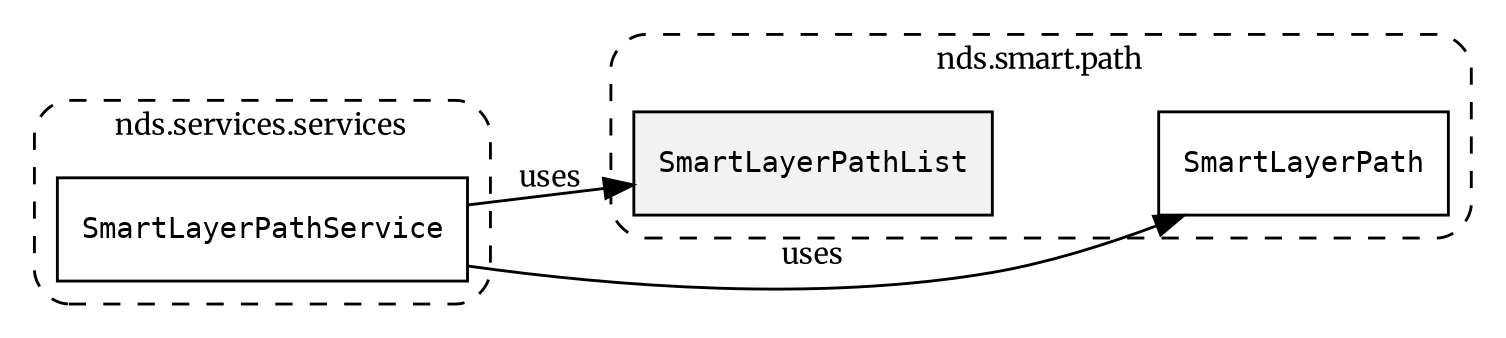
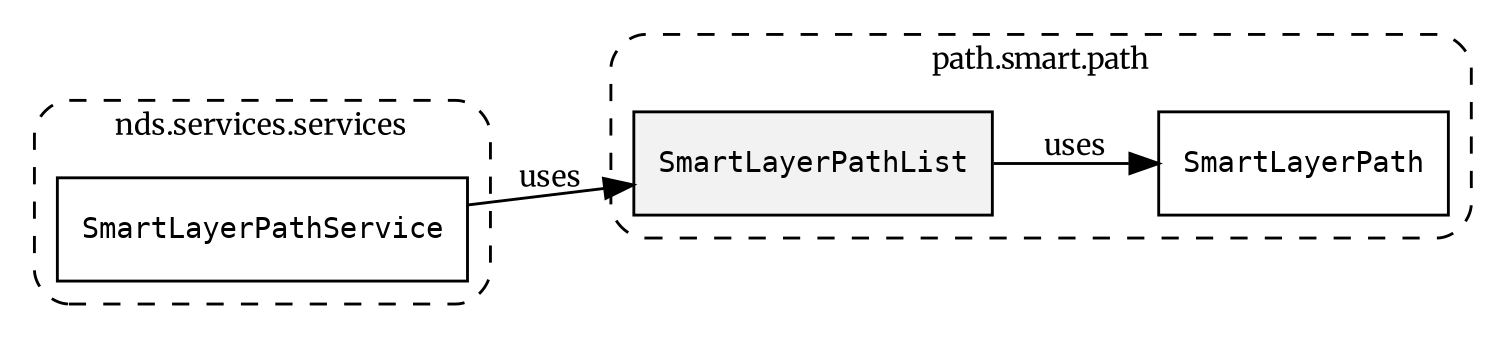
cluster "nds.smart.path": label "nds.smart.path" -> "path.smart.path"
edge "SmartLayerPathService" -> "SmartLayerPath": now "SmartLayerPathList" -> "SmartLayerPath"
